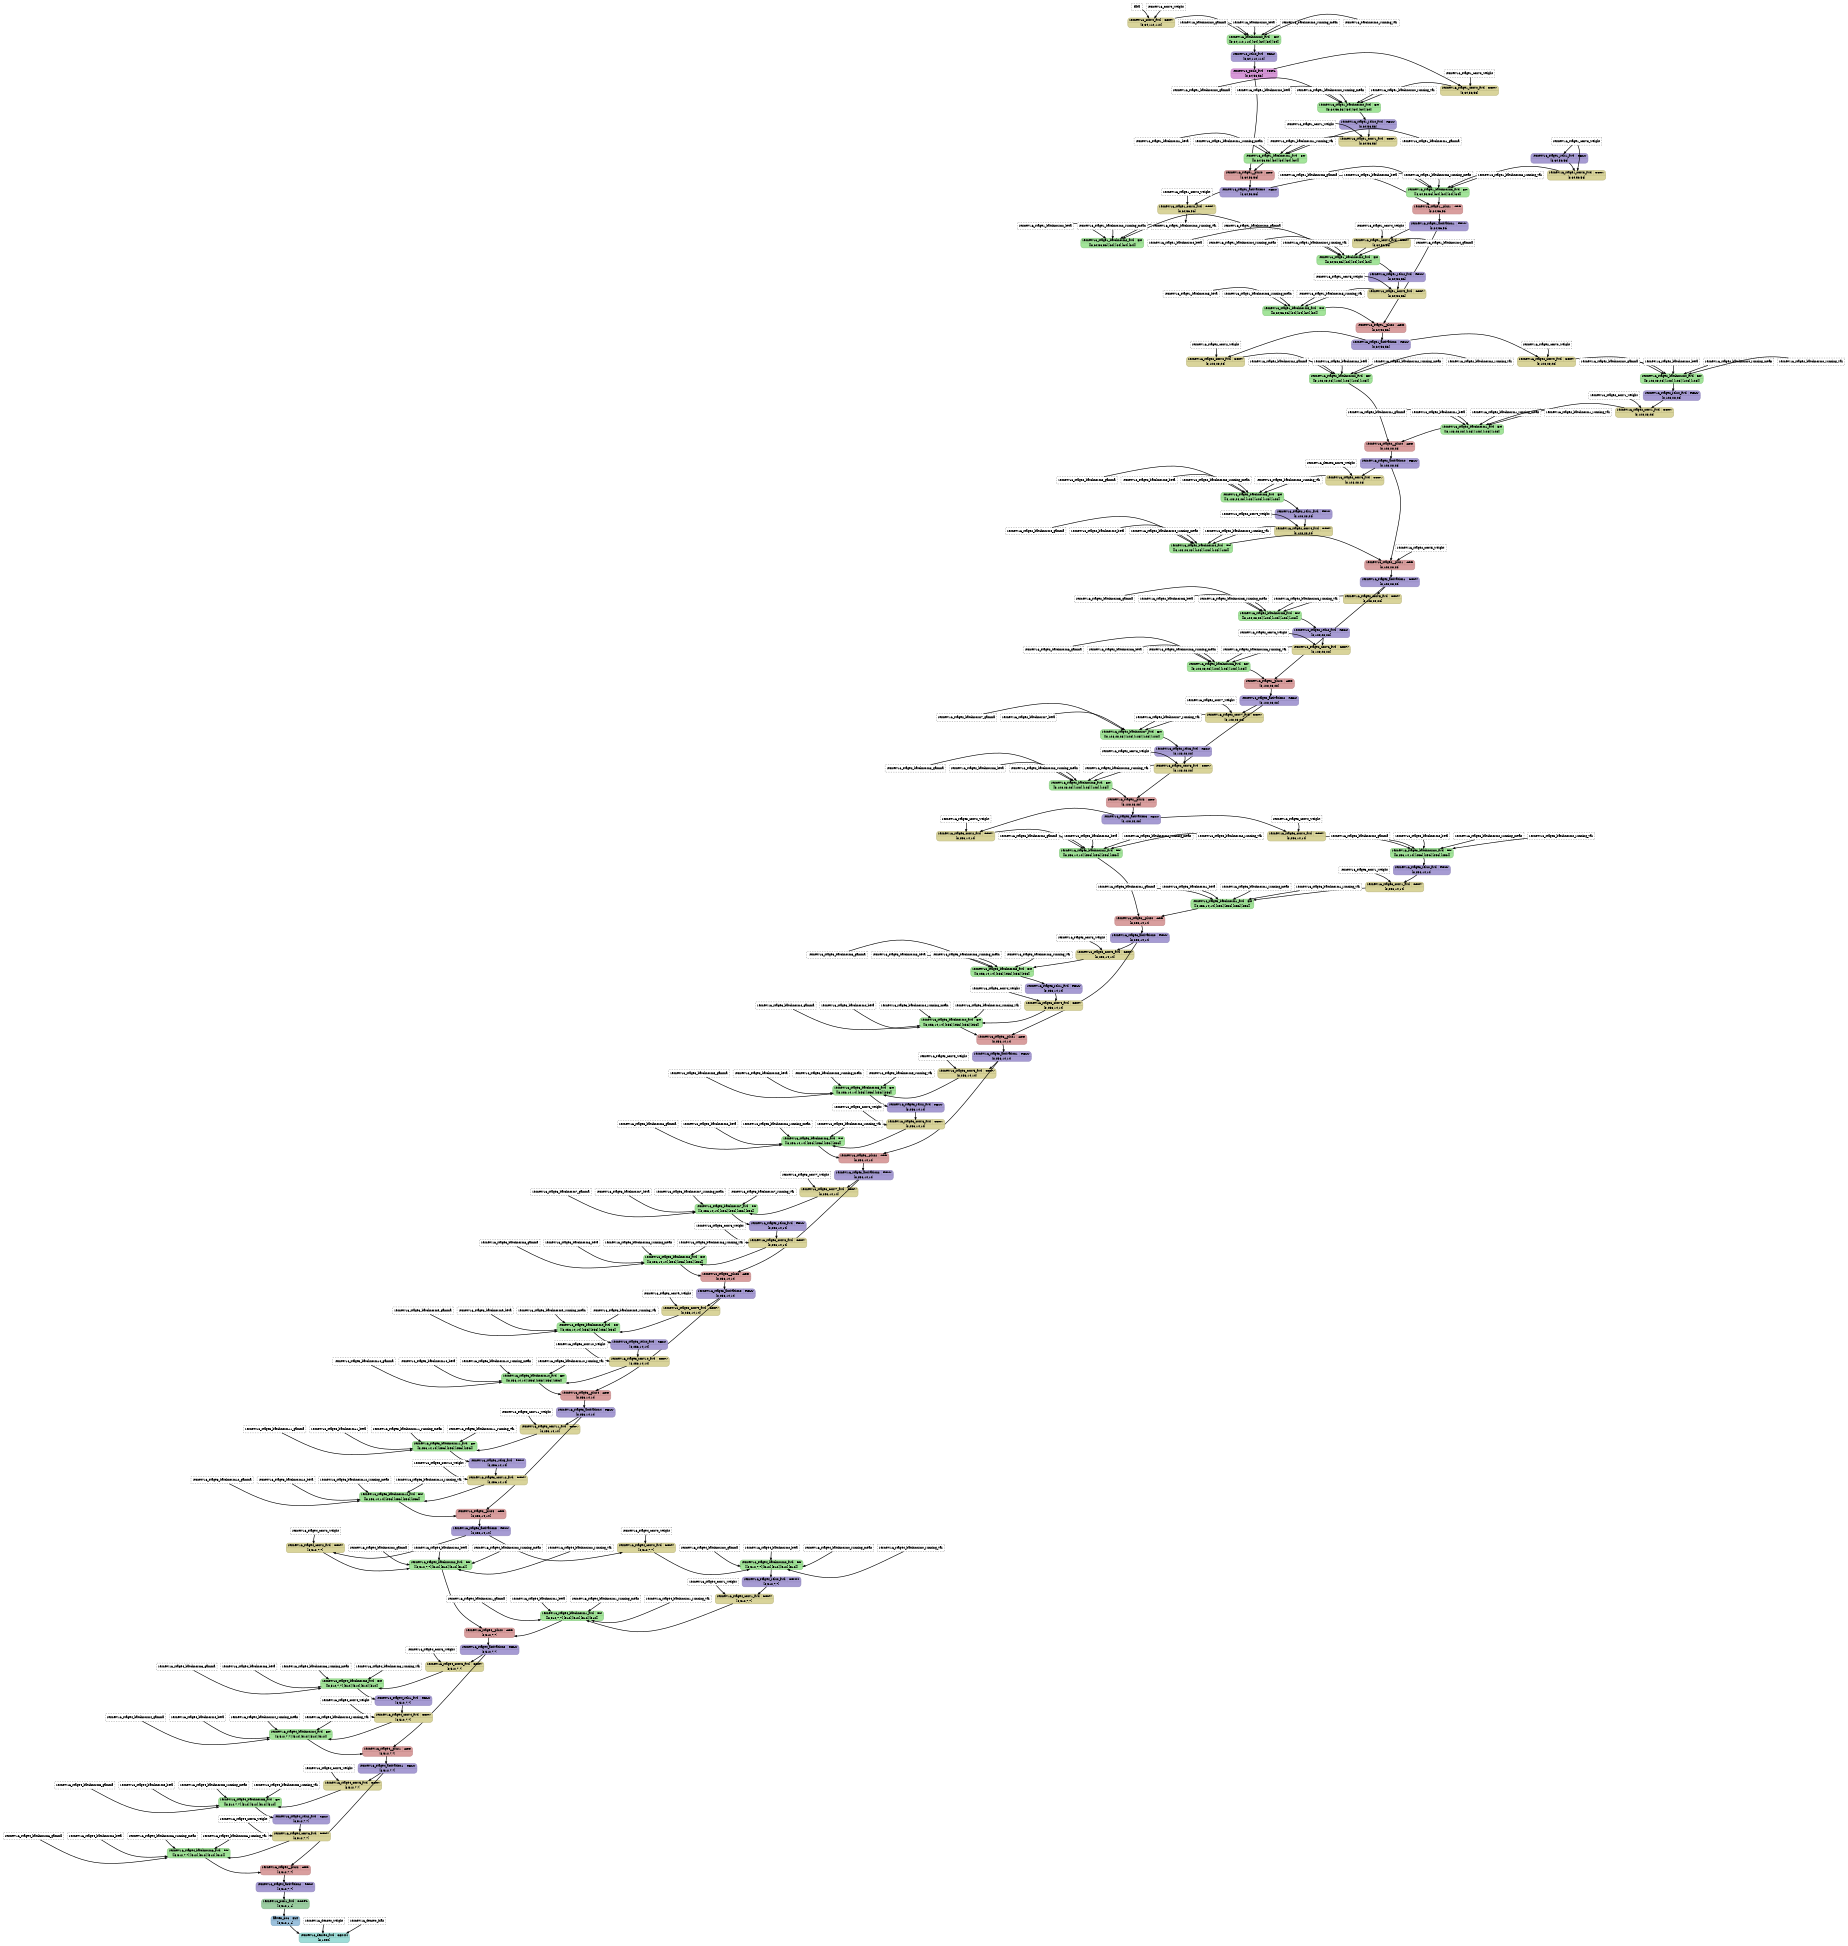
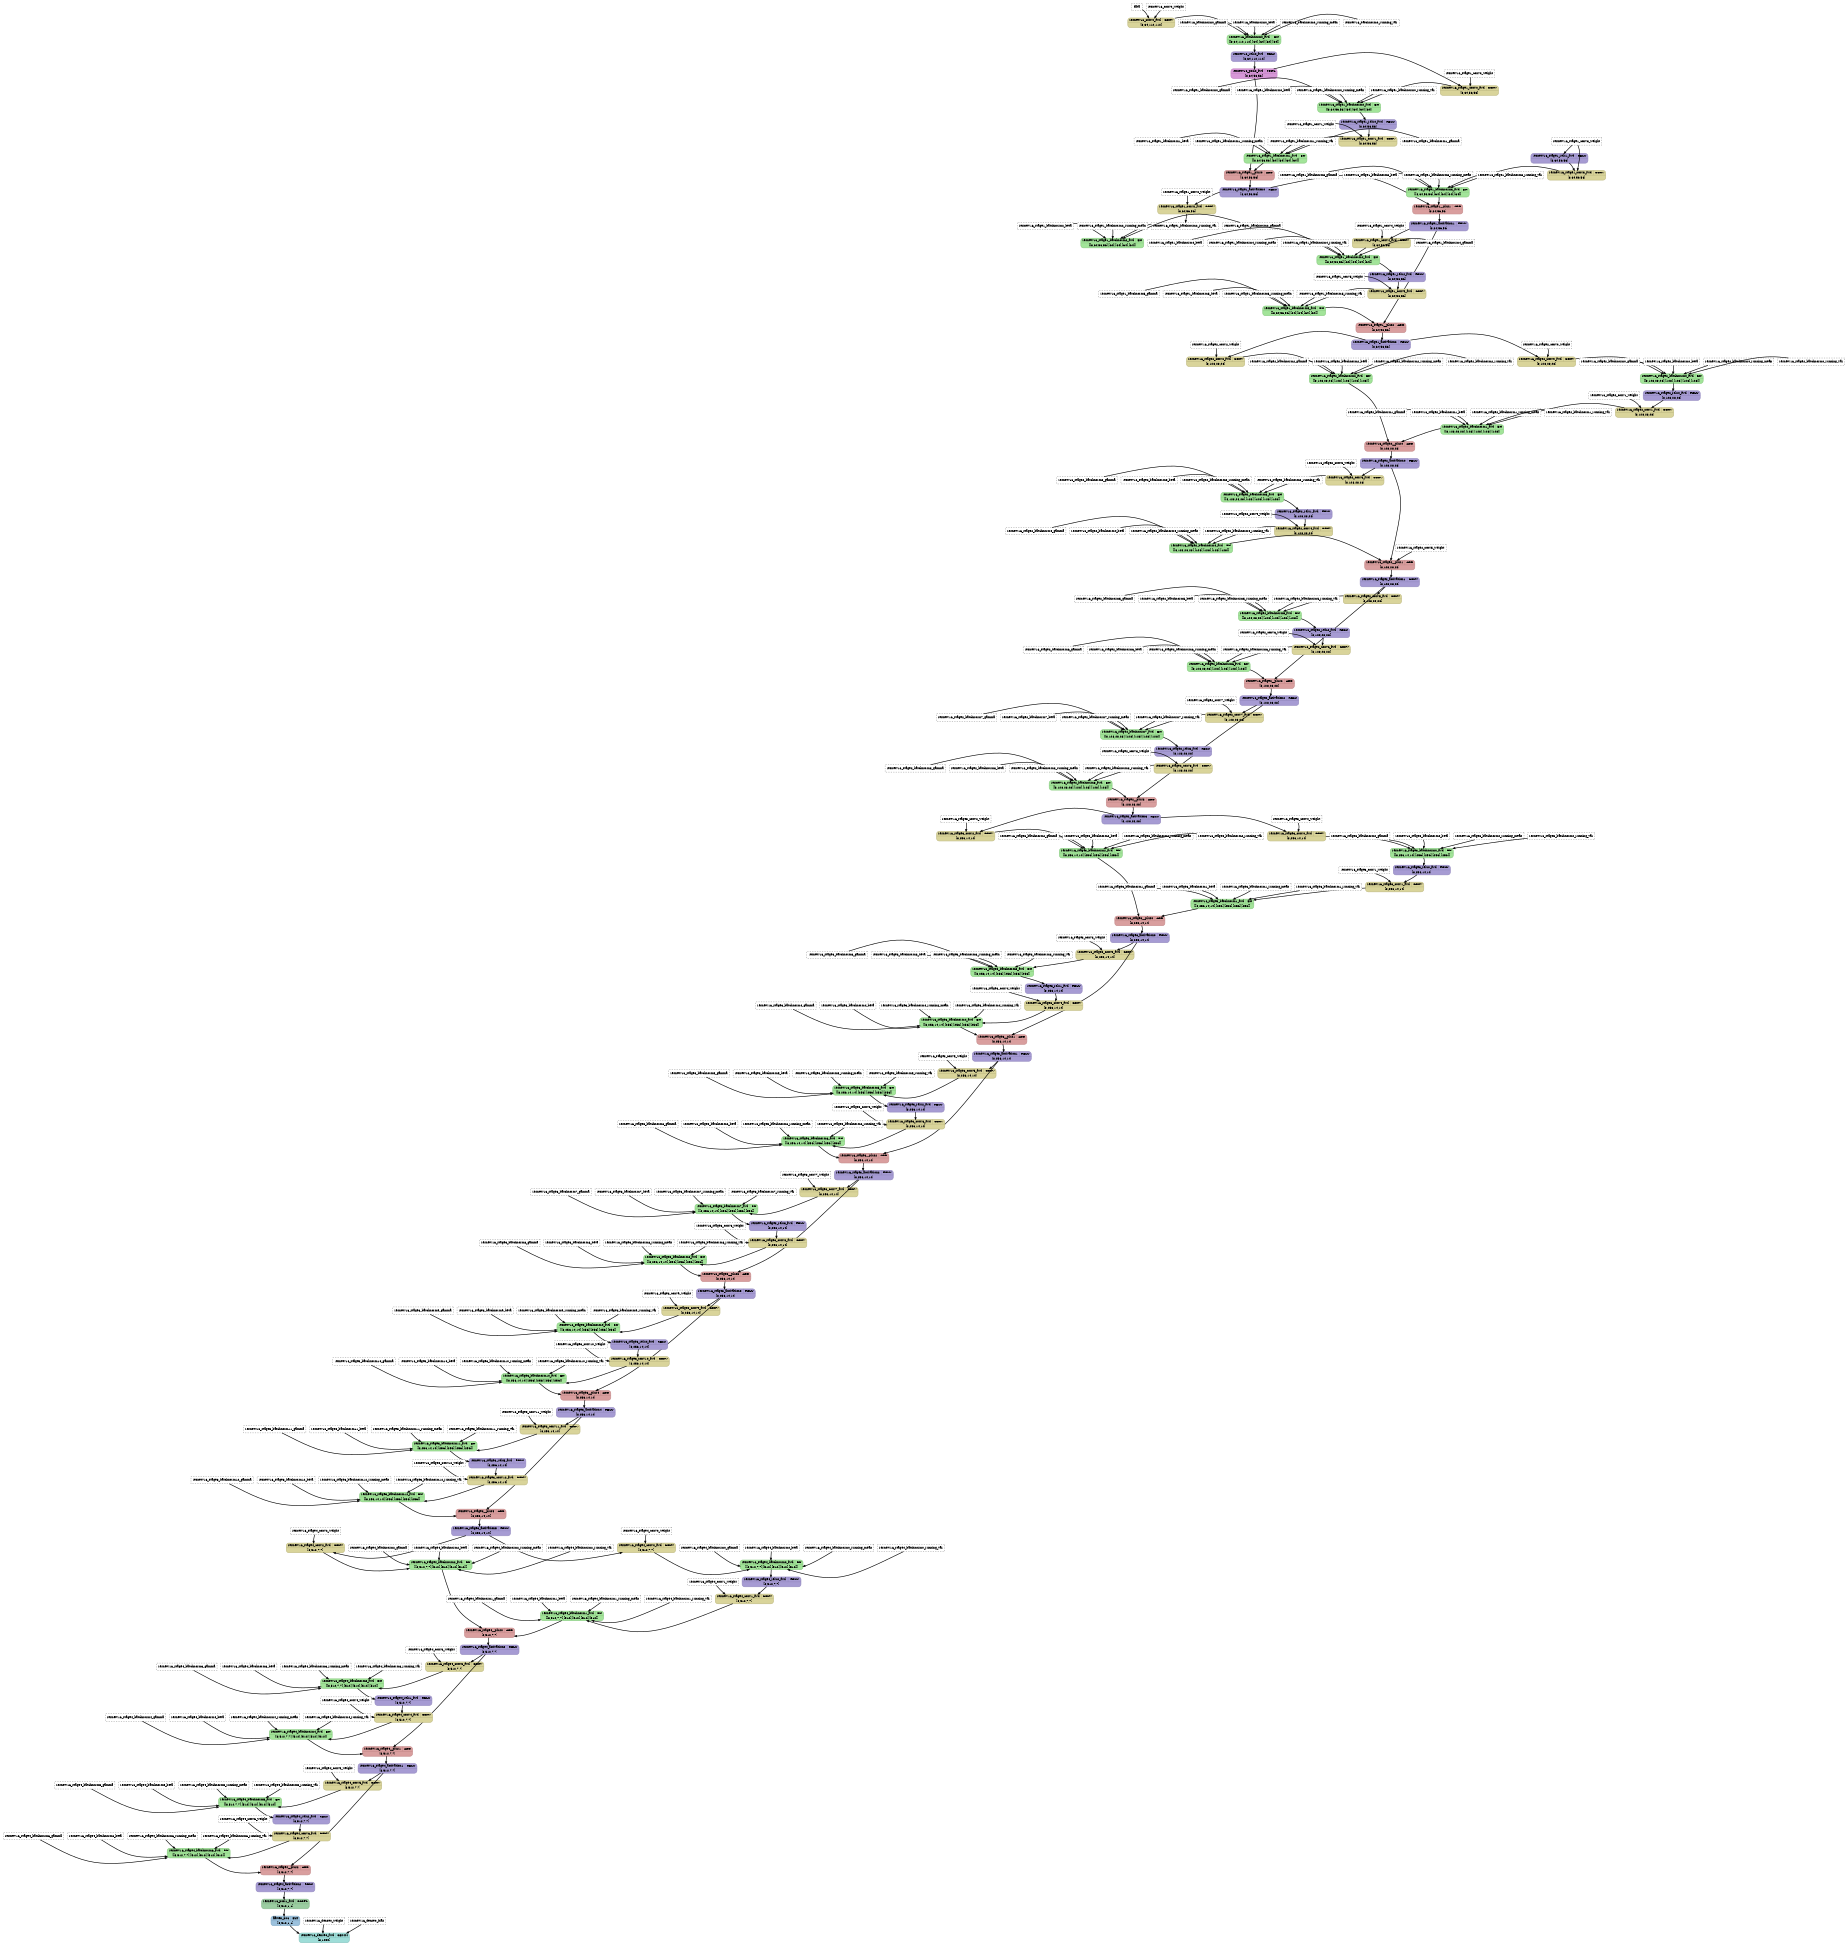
node "resnetv16_stage1_batchnorm5_gamma": added
node "resnetv16_dense2_conv3_weight": label "resnetv16_dense2_conv3_weight" -> "resnetv16_stage2_conv3_weight"
node "resnetv16_stage2_batchnorm7_running_mean": added
edge "resnetv16_stage2_relu3_fwd" -> "resnetv16_stage2_conv8_fwd": removed
node "resnetv16_stage4_relu0_fwd": text "GEMM" -> "RELU"
